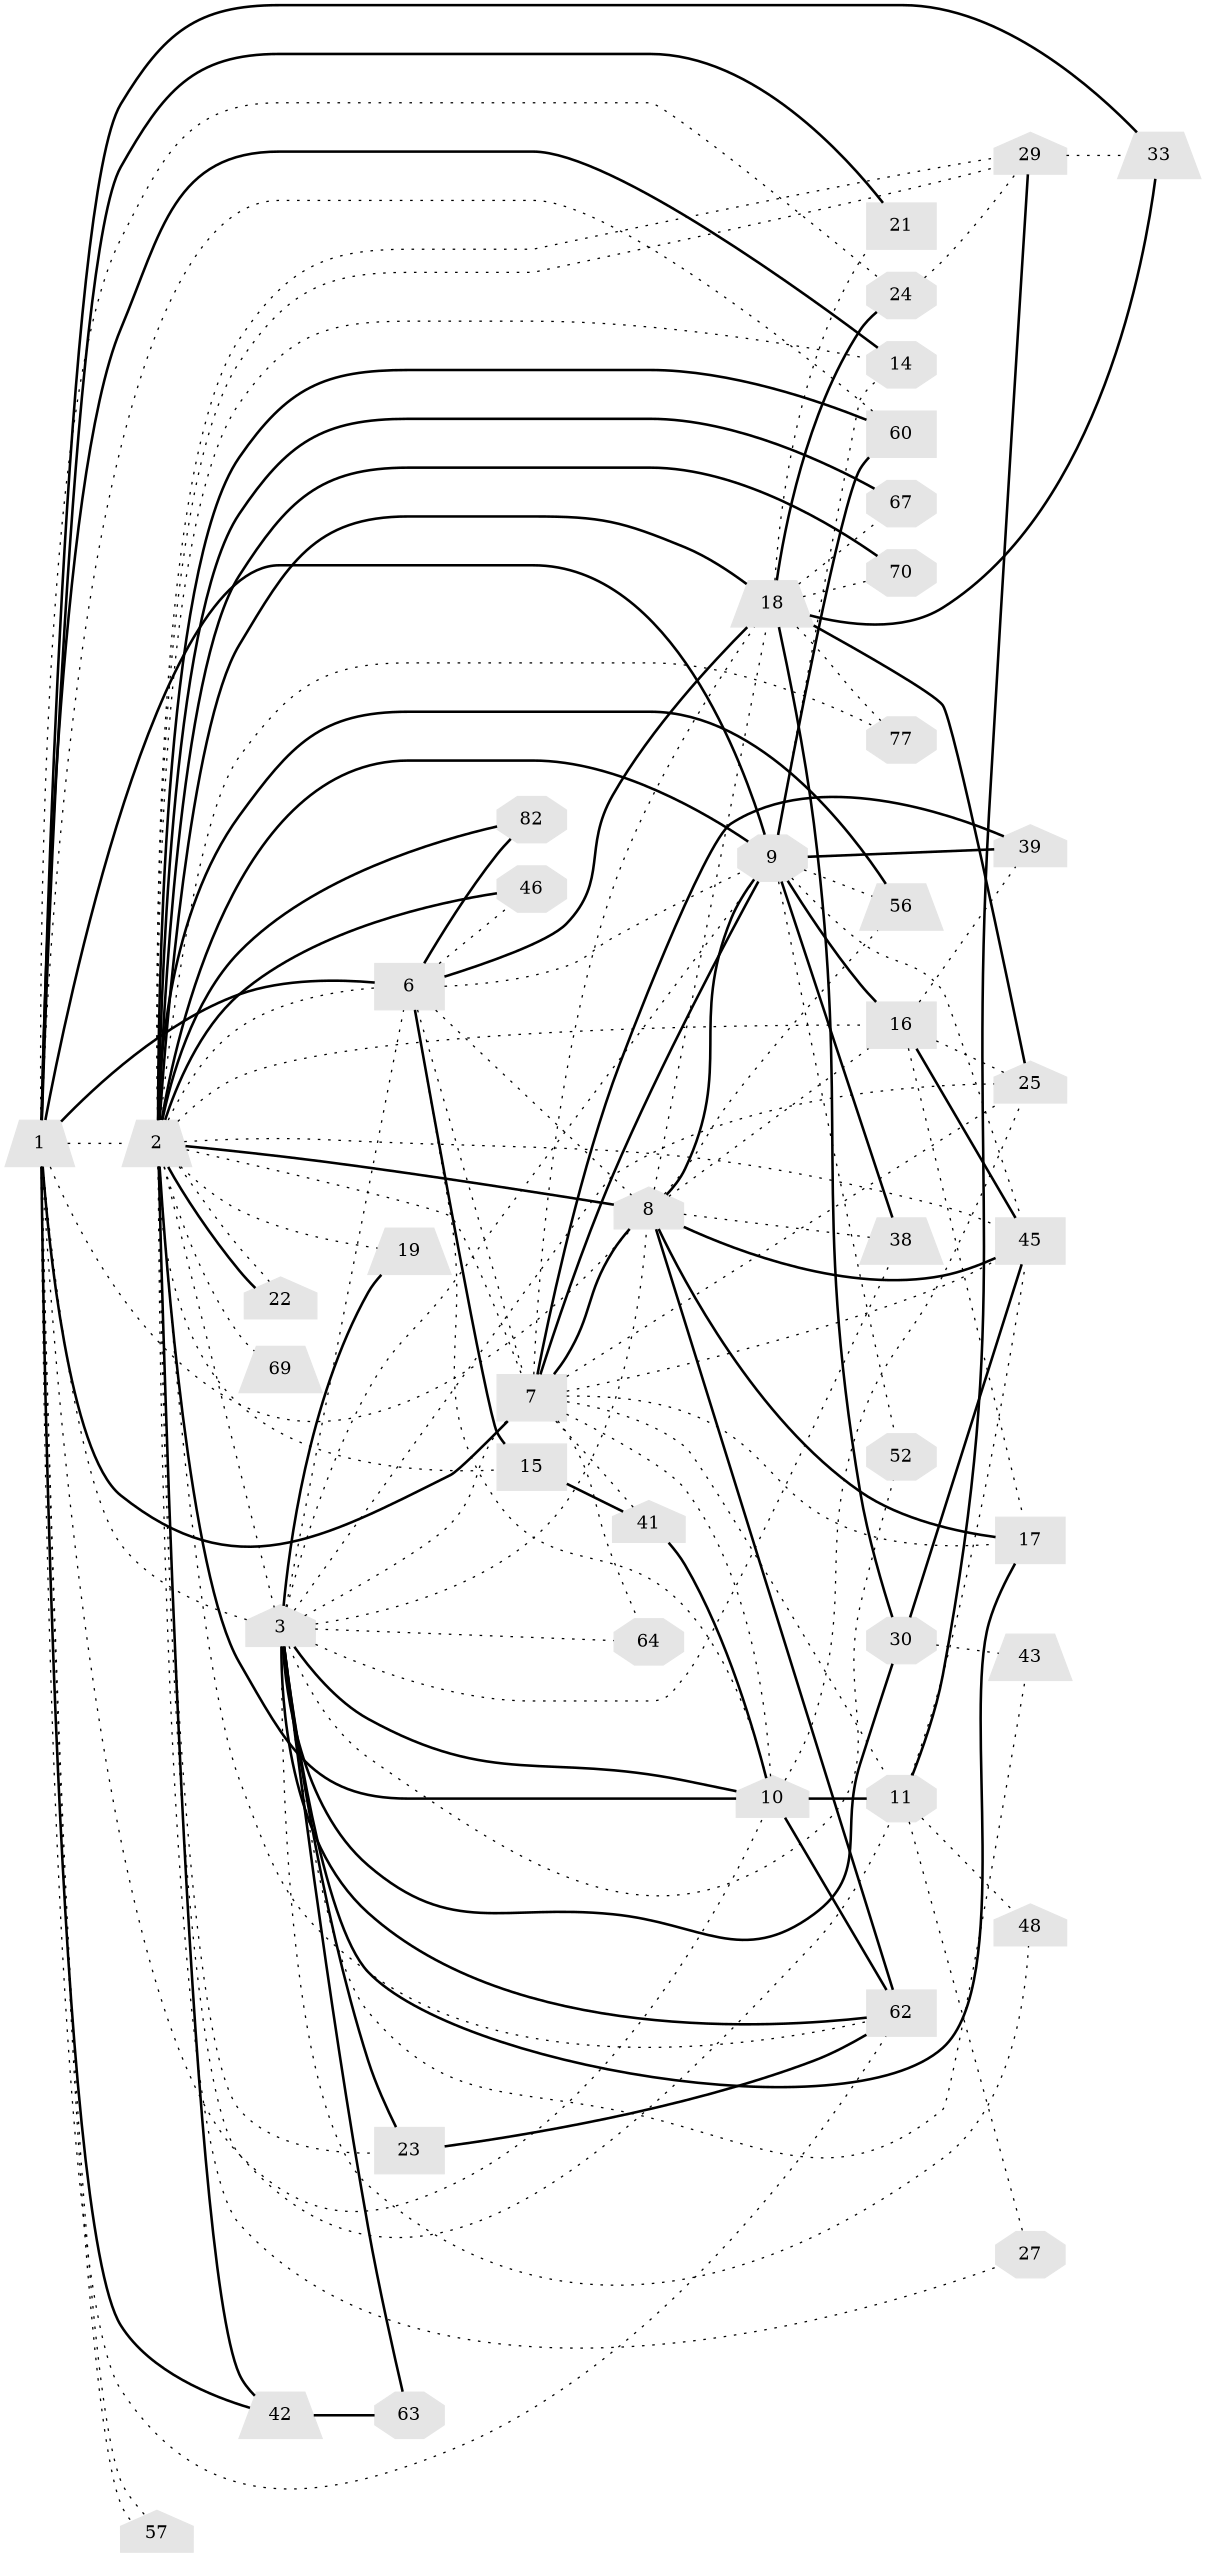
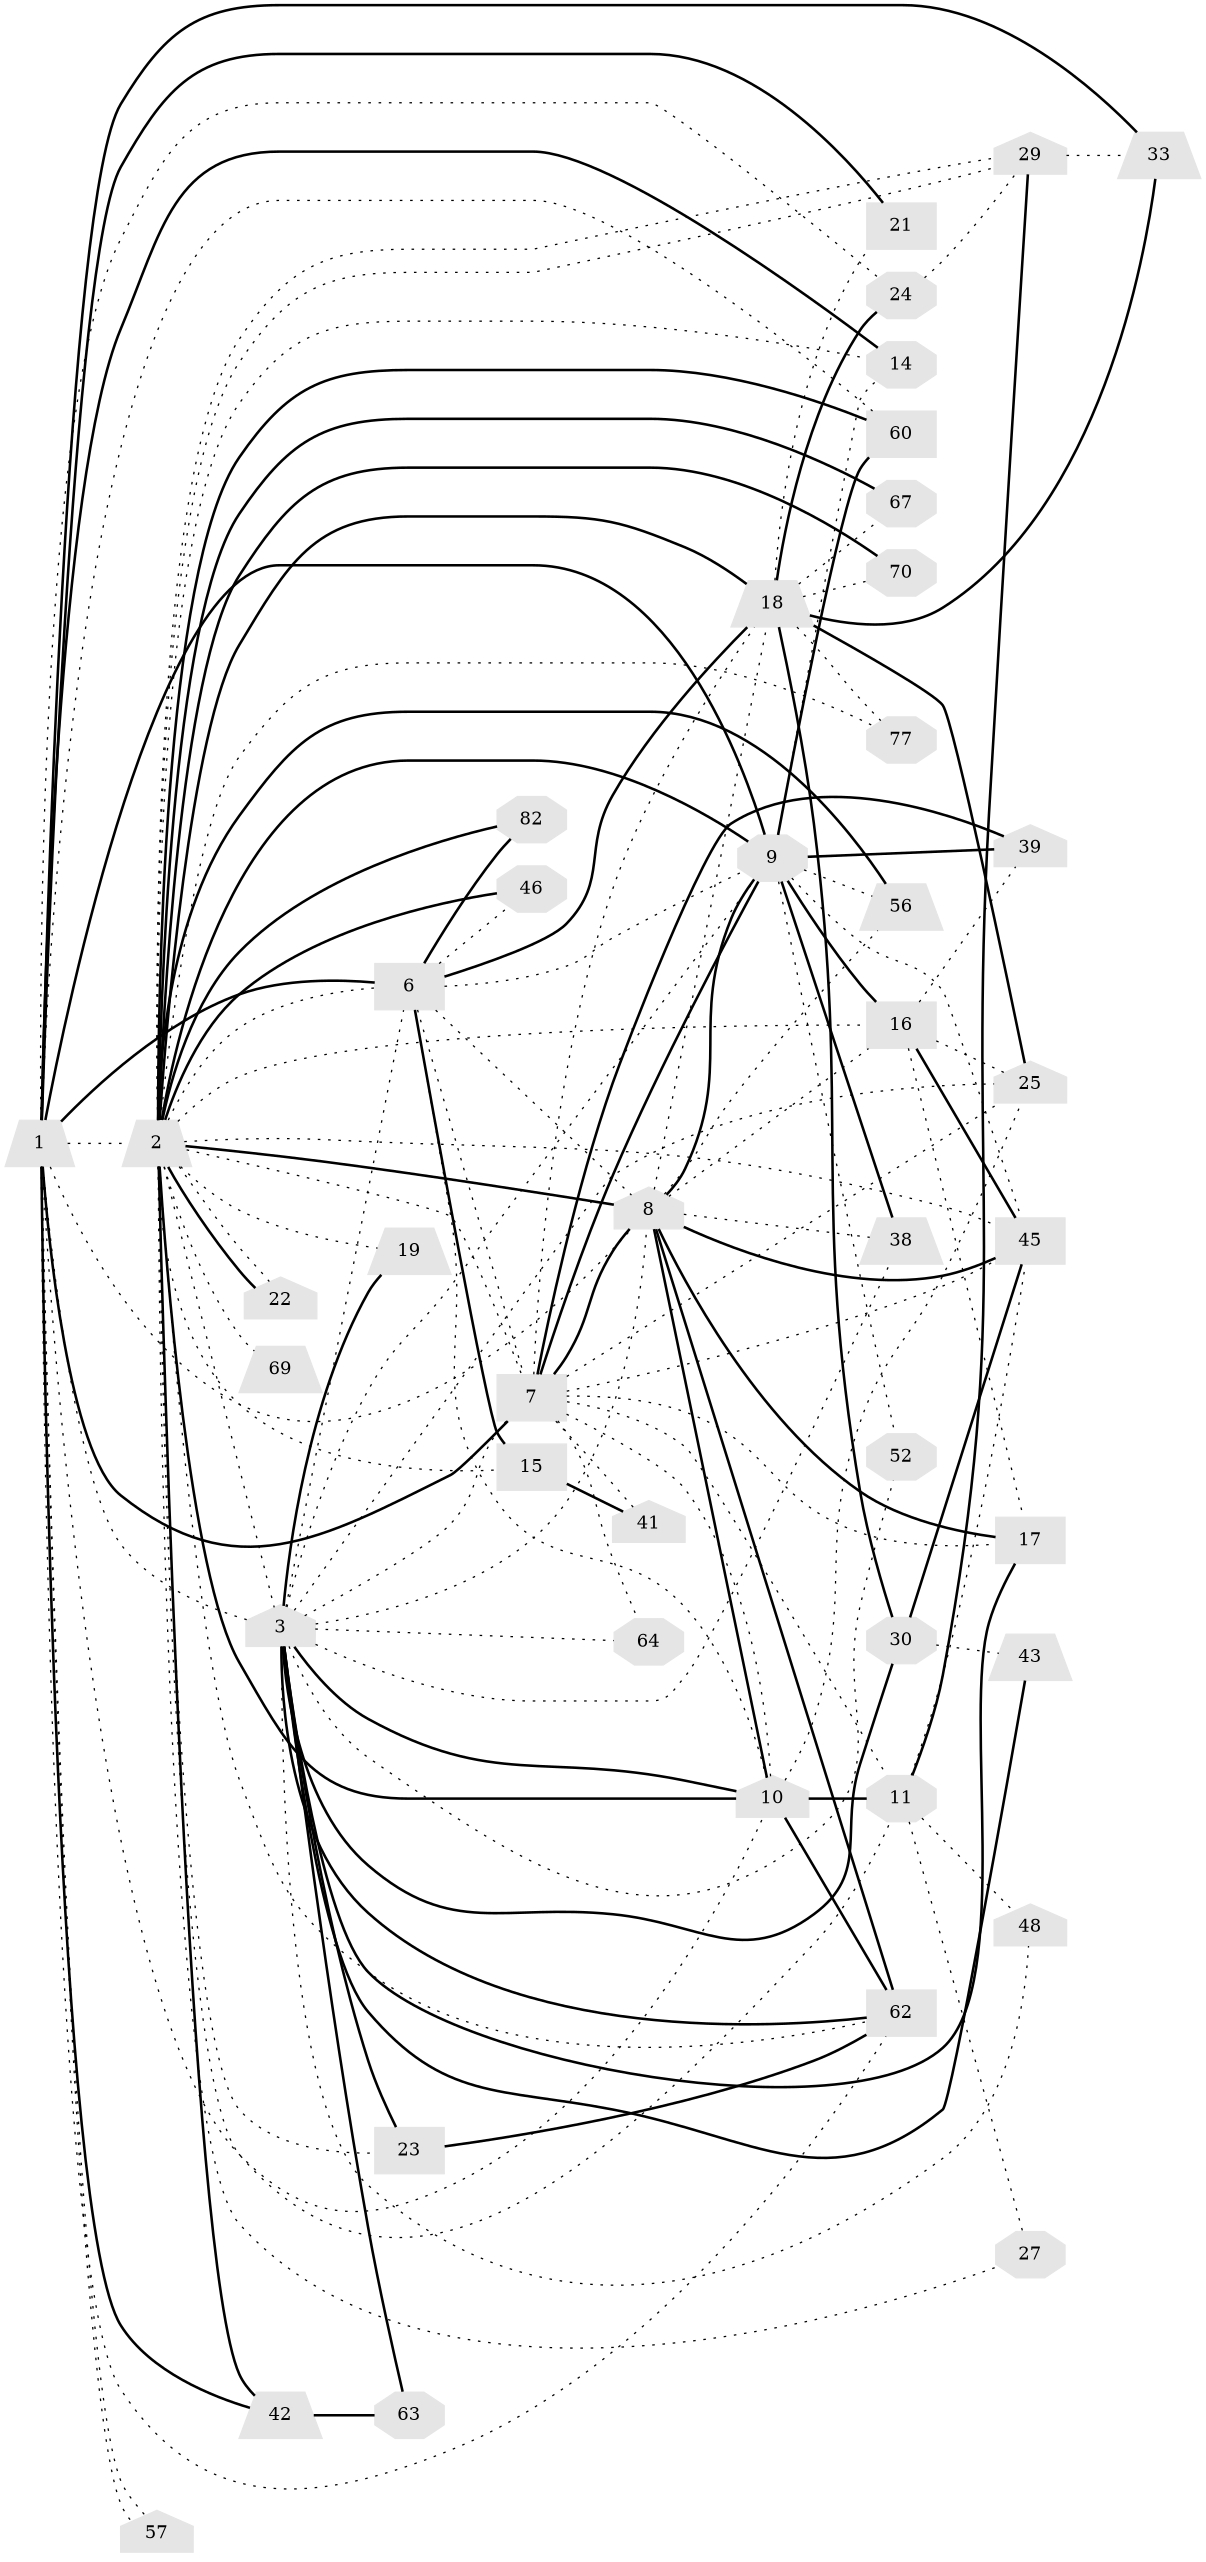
edge "41" -- "10": now "8" -- "10"
edge "3" -- "43": style dotted -> bold
